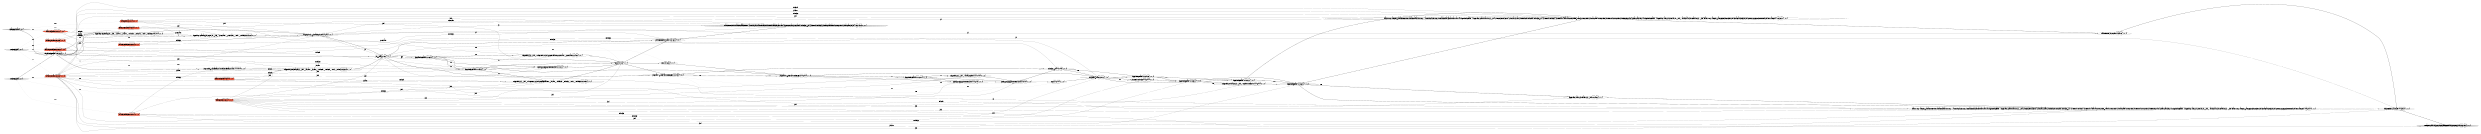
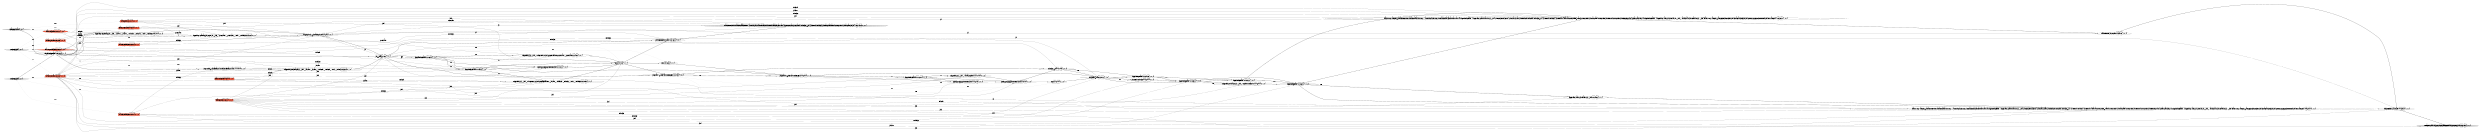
node "final String resultObject@@@2@@@['1', '0', '0']": shape box -> diamond
